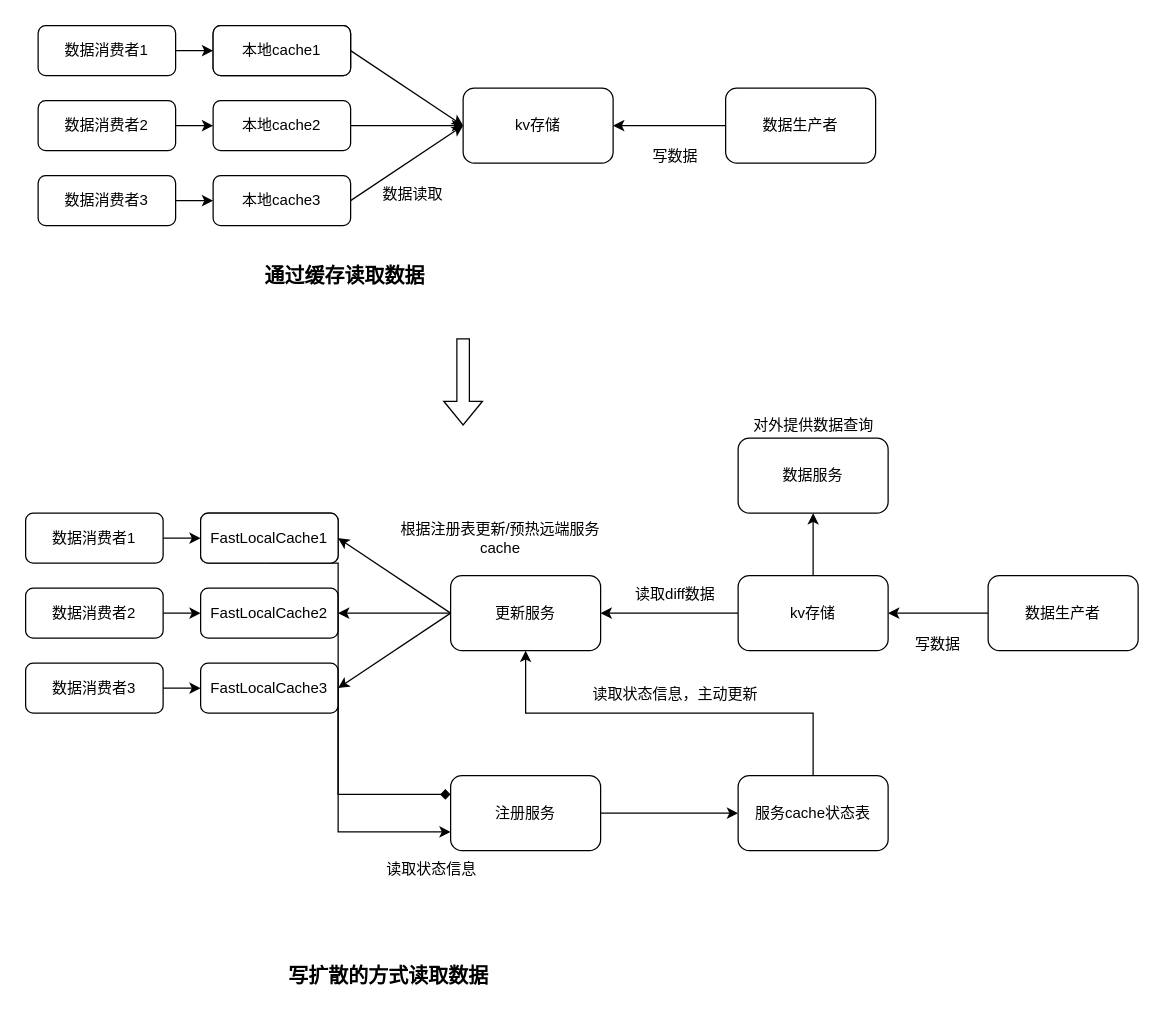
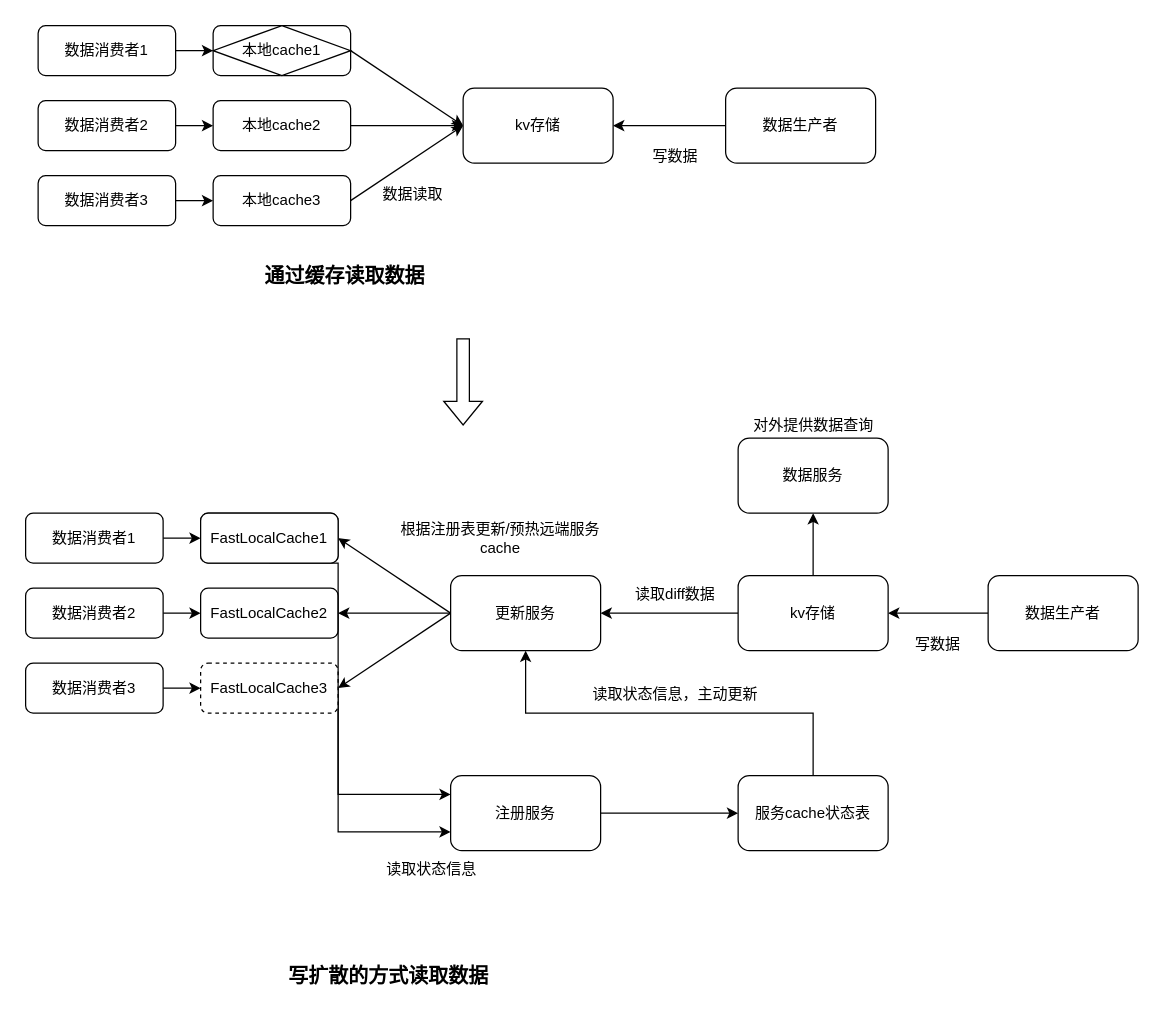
node "本地cache1": shape rounded rectangle -> diamond
node "FastLocalCache3": style solid -> dashed
edge "FastLocalCache1" -> "注册服务": arrowhead diamond -> classic
